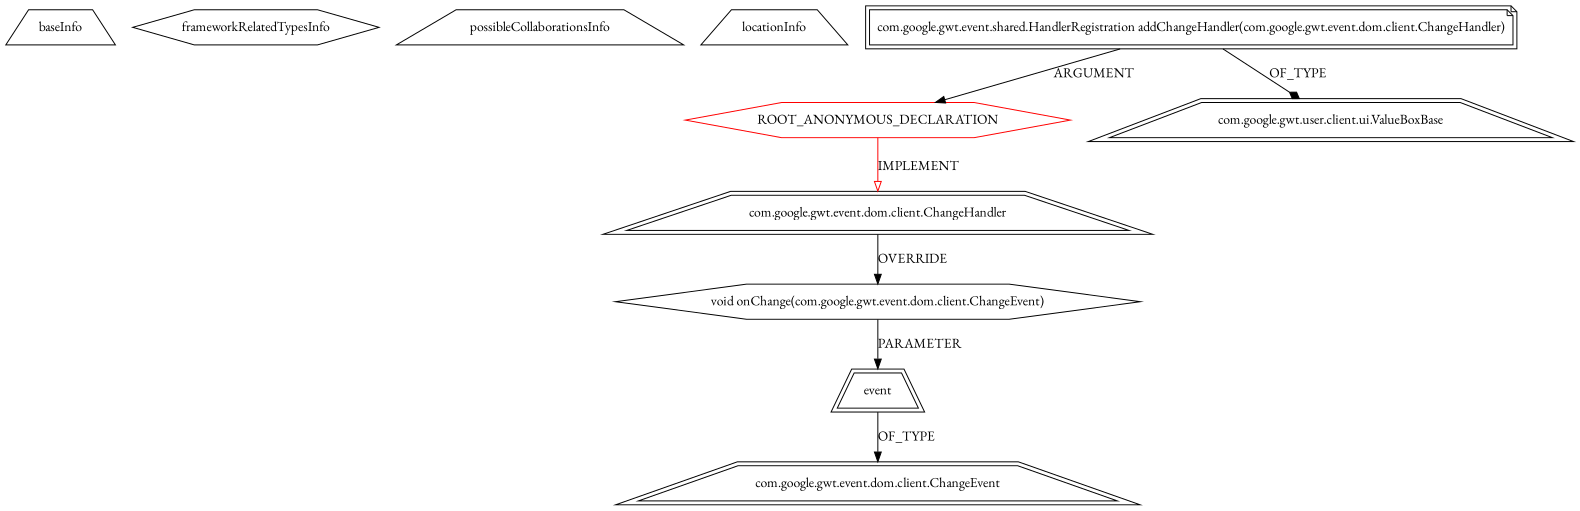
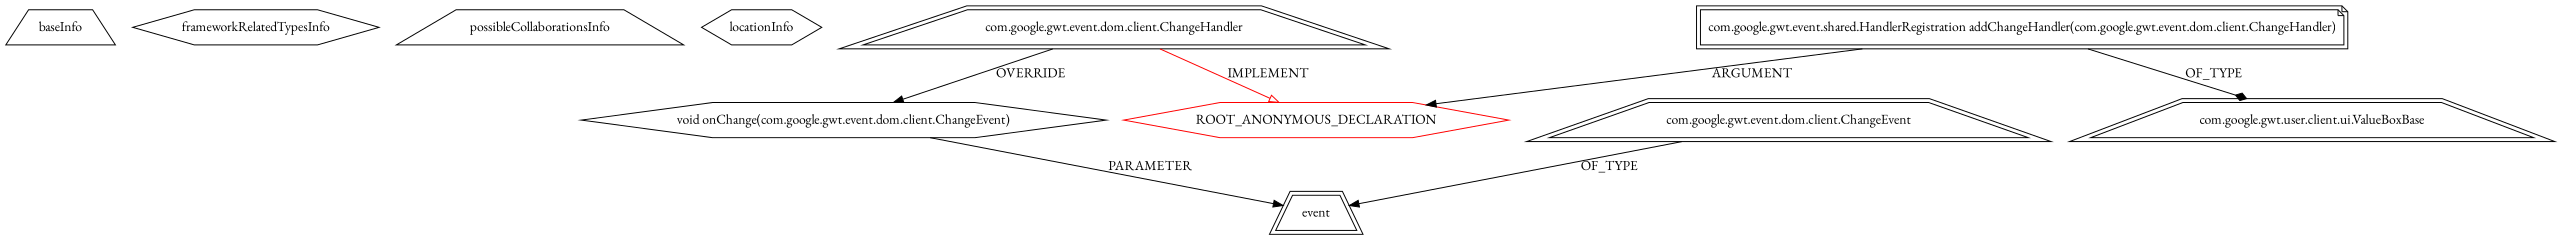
node "locationInfo": shape trapezium -> hexagon
edge "ROOT_ANONYMOUS_DECLARATION" -> "com.google.gwt.event.dom.client.ChangeHandler": reversed
edge "event" -> "com.google.gwt.event.dom.client.ChangeEvent": reversed
